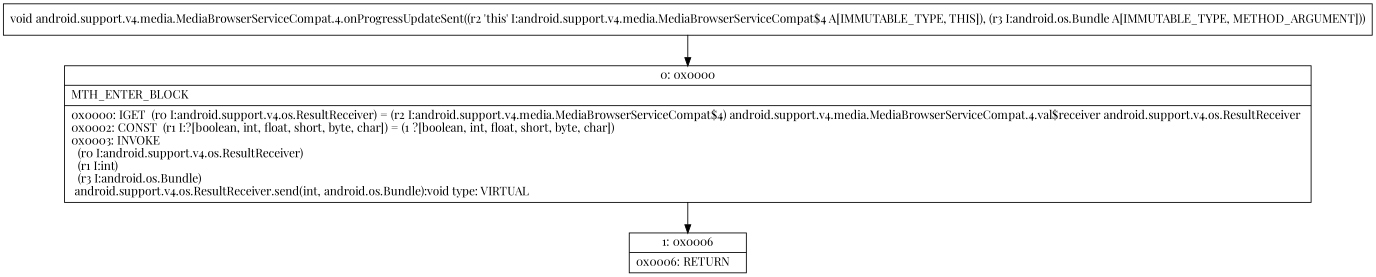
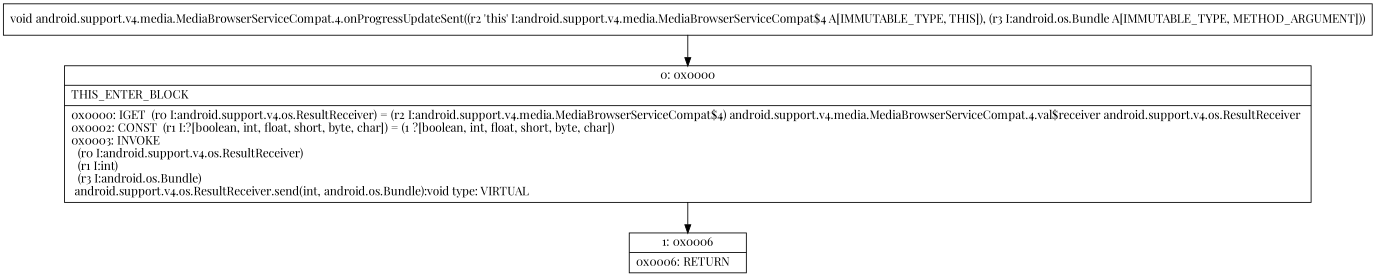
node "0: 0x0000": text "MTH_ENTER_BLOCK" -> "THIS_ENTER_BLOCK"
